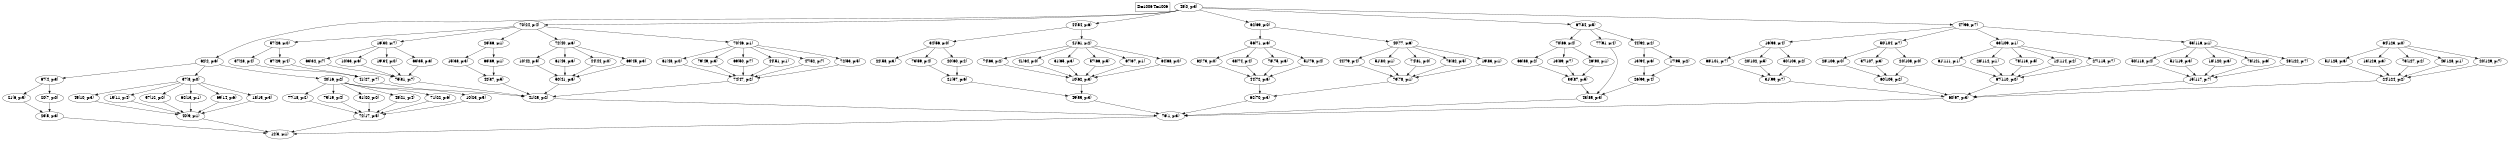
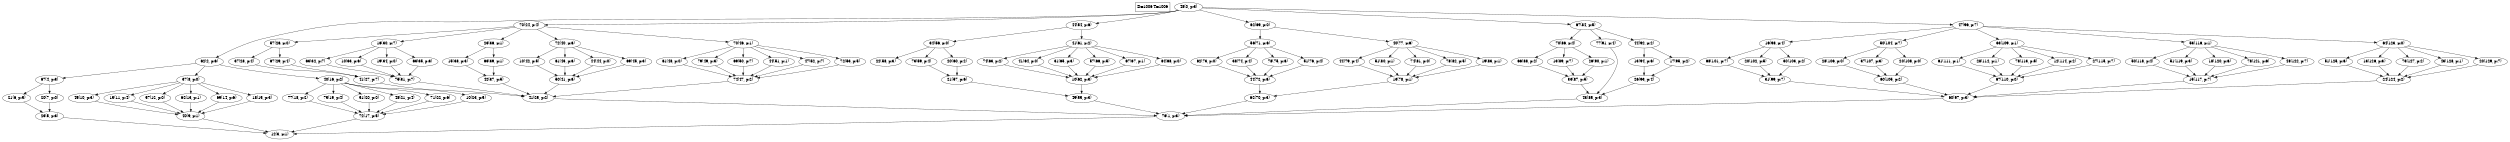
edge "47(96, p:7)" -> "64(123, p:0)": added
node "73(78, p:1)": label "73(78, p:1)" -> "13(78, p:1)"
